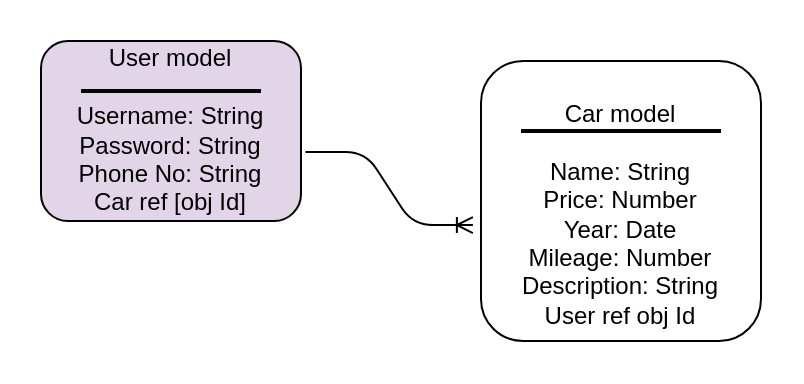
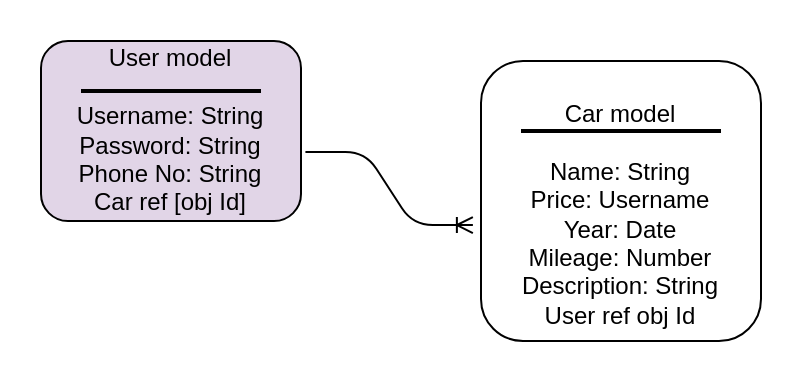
node "Car model Name: String Price: Number Year: Date Mileage: Number Description: String User ref obj Id": label "Car model Name: String Price: Number Year: Date Mileage: Number Description: String User ref obj Id" -> "Car model Name: String Price: Username Year: Date Mileage: Number Description: String User ref obj Id"
